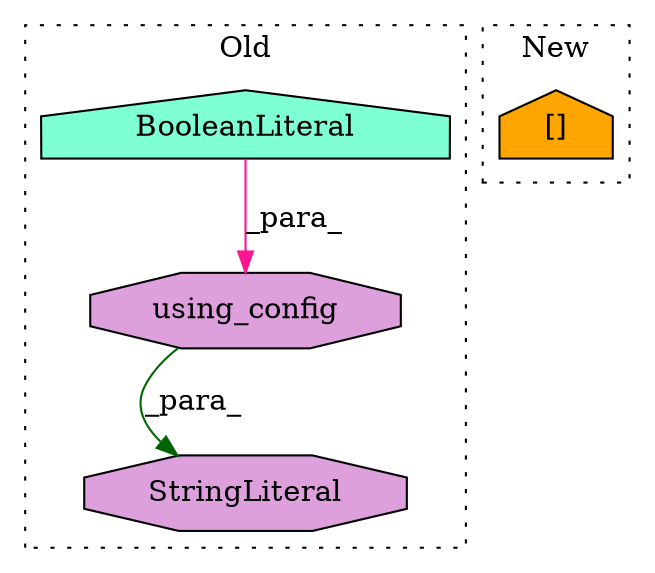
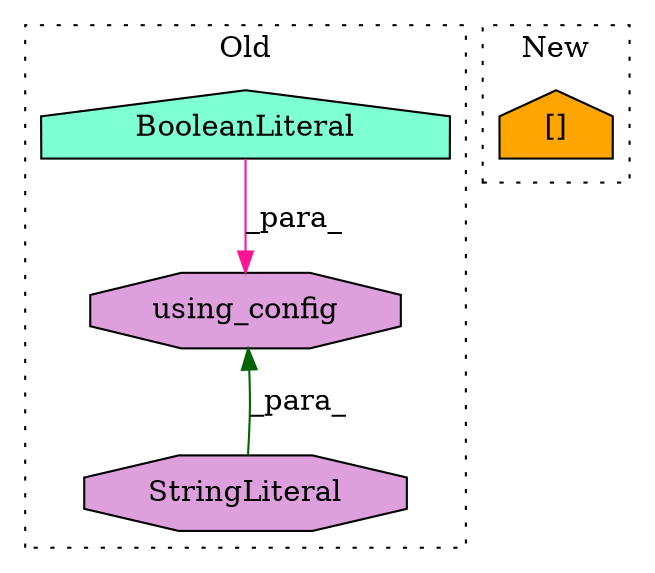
edge "using_config" -> "StringLiteral": reversed
